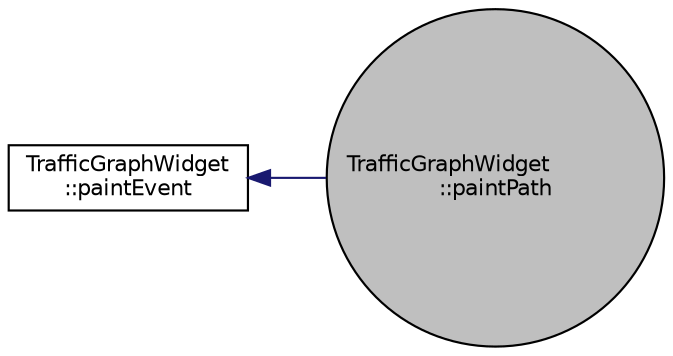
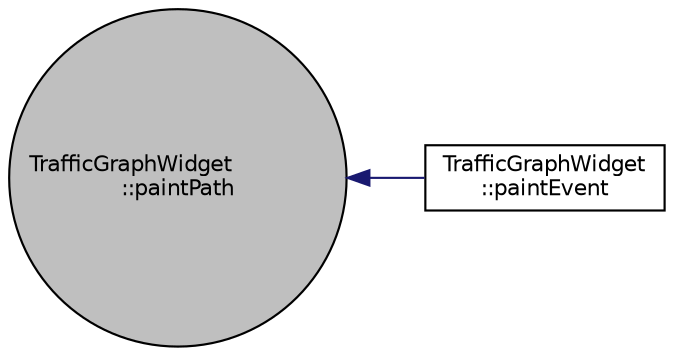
edge "TrafficGraphWidget ::paintPath" -> "TrafficGraphWidget ::paintEvent": reversed
